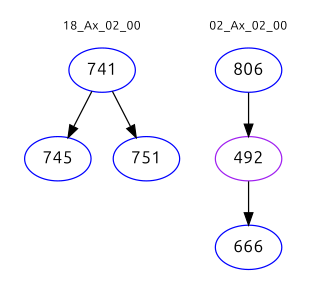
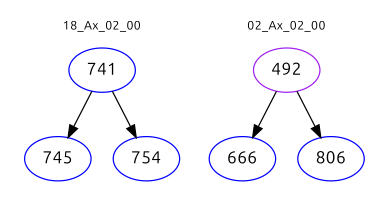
edge "806" -> "492": reversed
node "751": label "751" -> "754"
